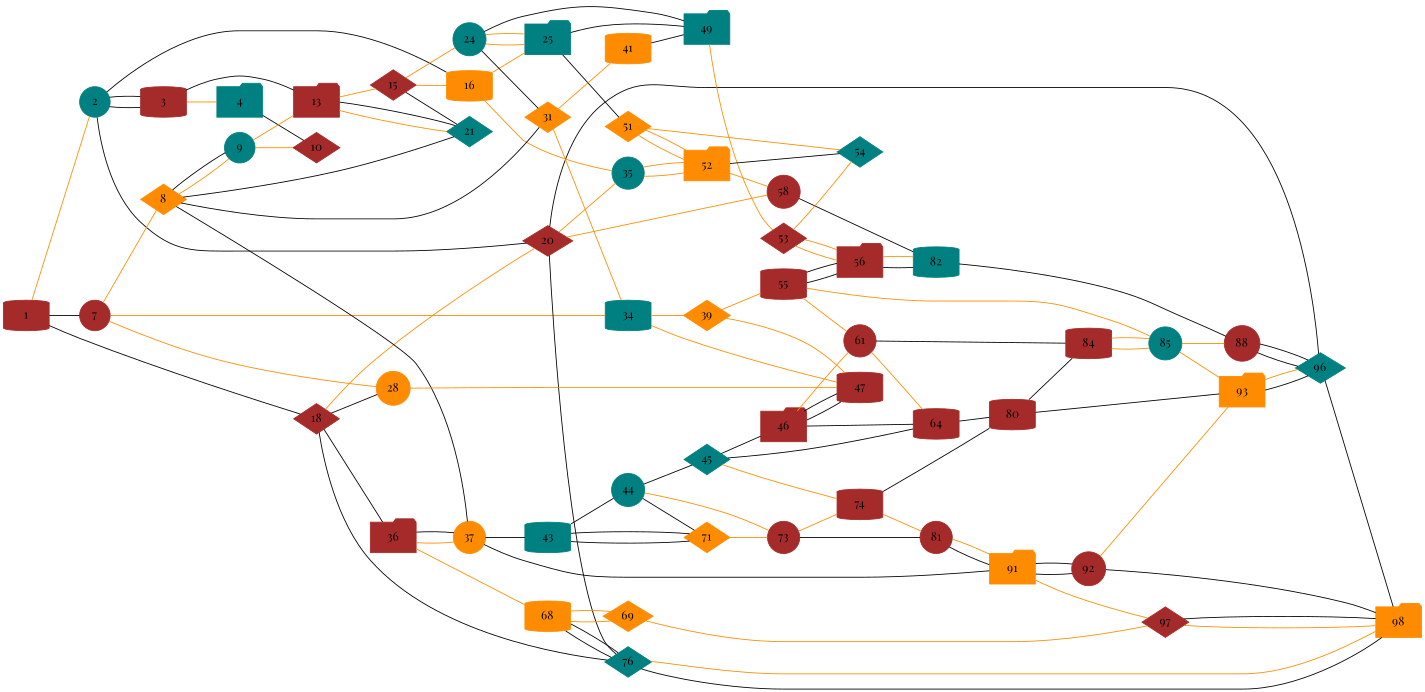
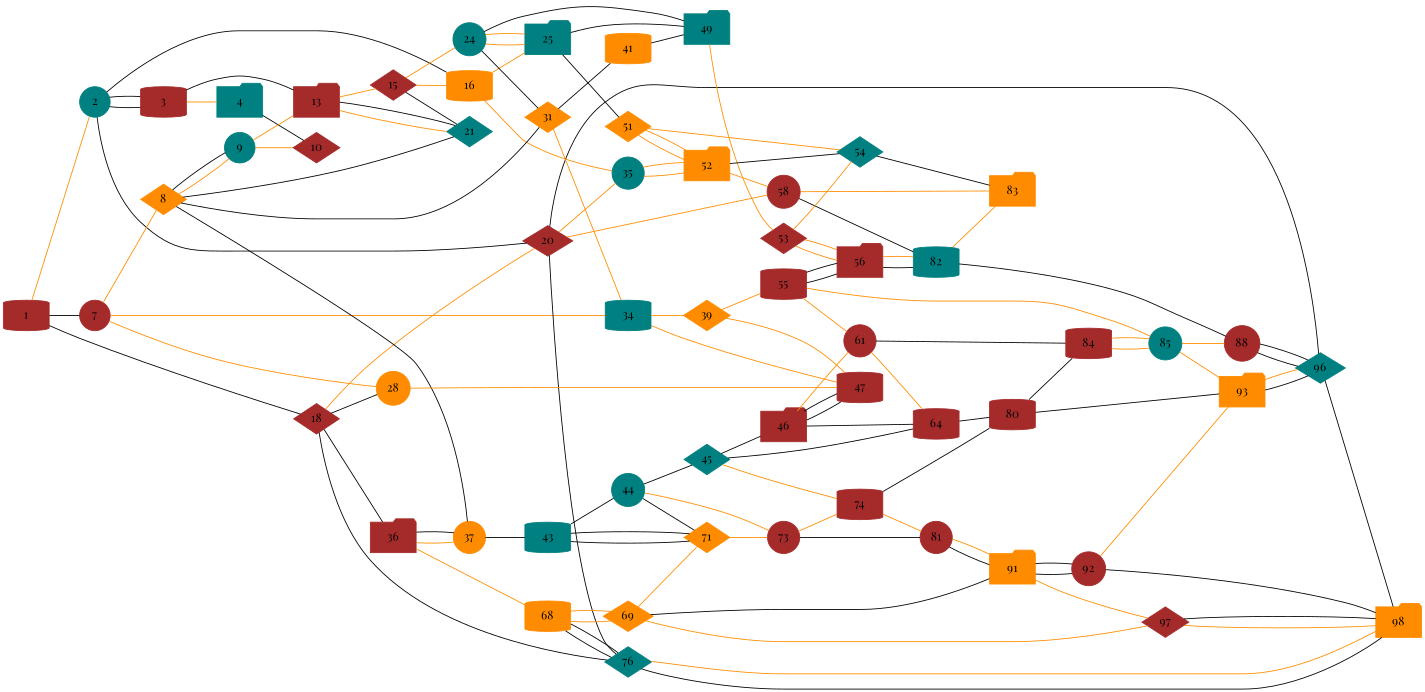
edge "41" -- "31": color darkorange -> black
node "83": added
edge "71" -- "69": added
edge "37" -- "91": now "69" -- "91"
